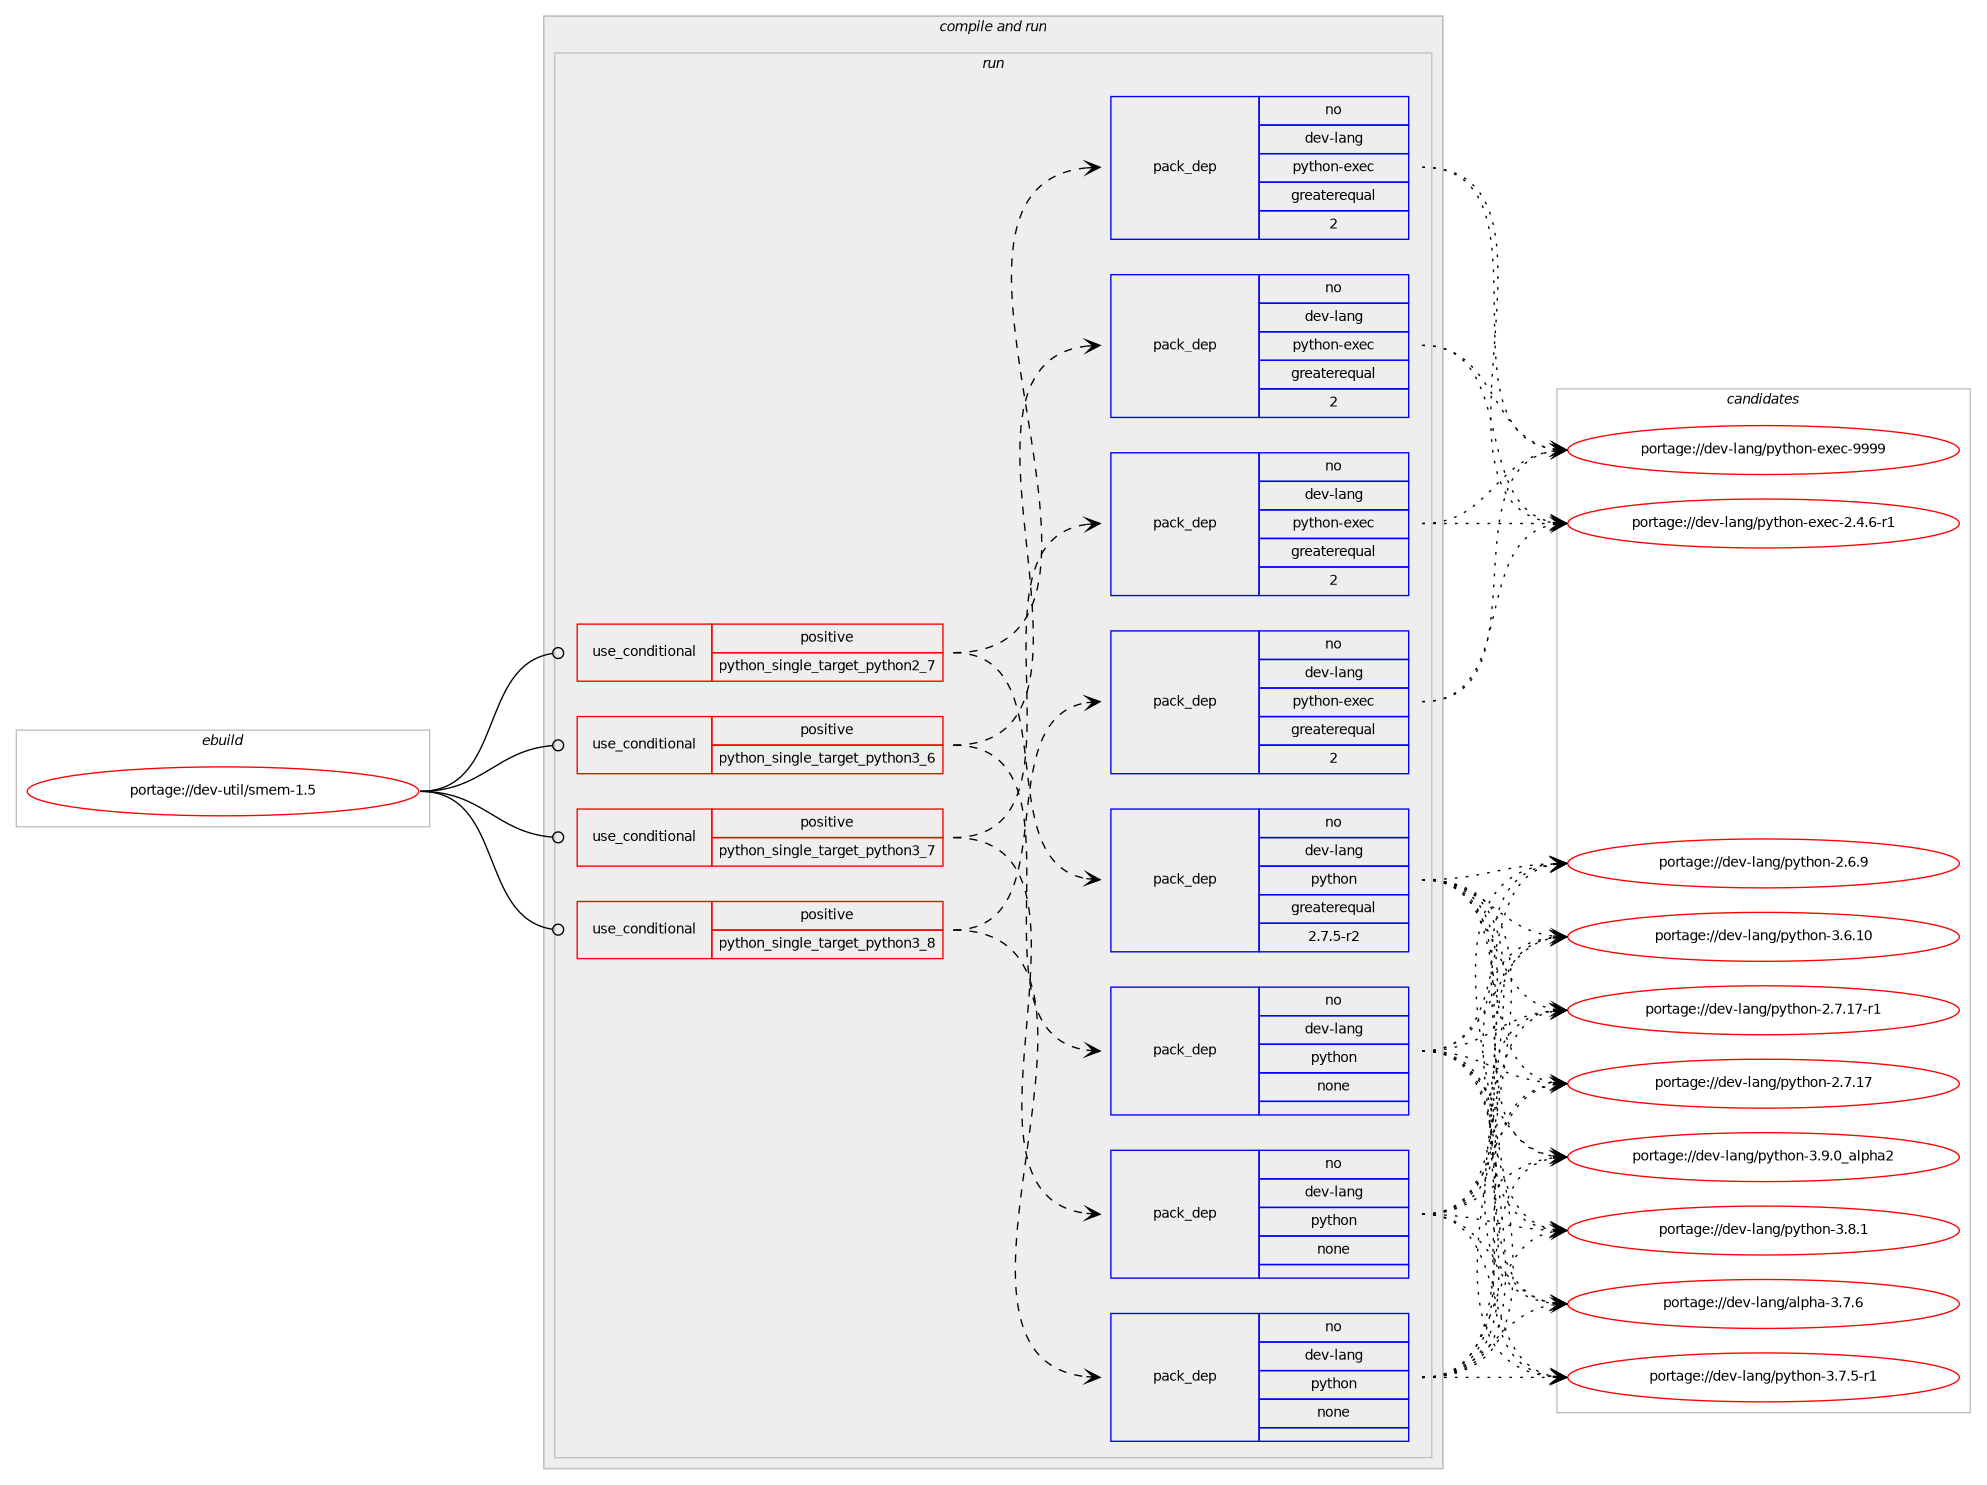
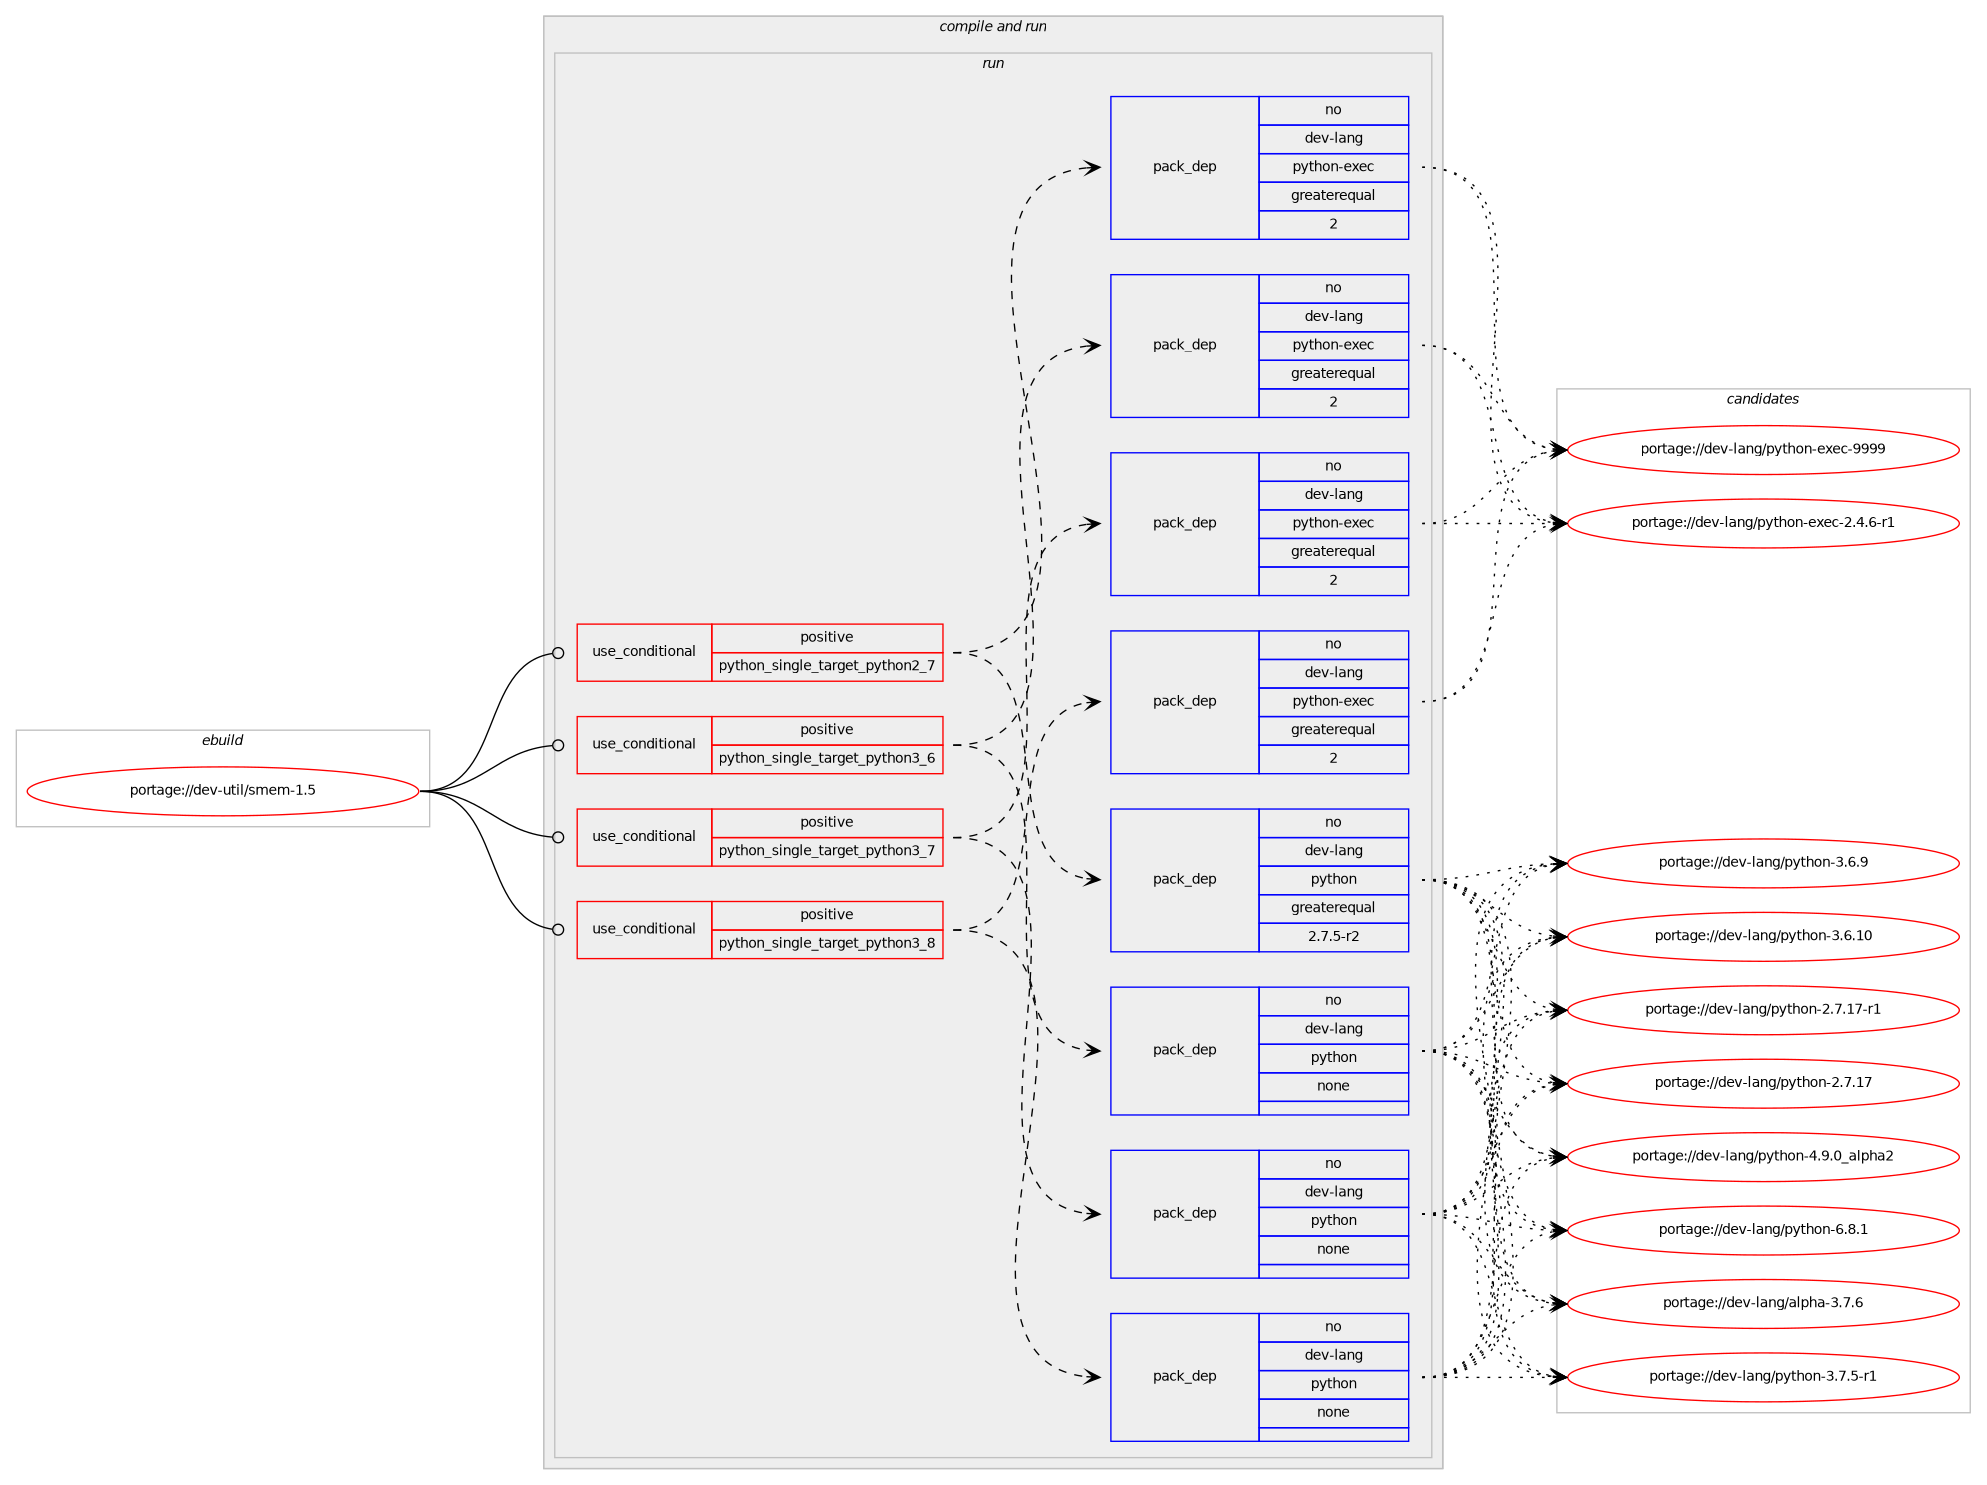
node "portage://dev-lang/python-2.6.9": label "portage://dev-lang/python-2.6.9" -> "portage://dev-lang/python-3.6.9"
node "portage://dev-lang/python-3.9.0_alpha2": label "portage://dev-lang/python-3.9.0_alpha2" -> "portage://dev-lang/python-4.9.0_alpha2"
node "portage://dev-lang/python-3.8.1": label "portage://dev-lang/python-3.8.1" -> "portage://dev-lang/python-6.8.1"
